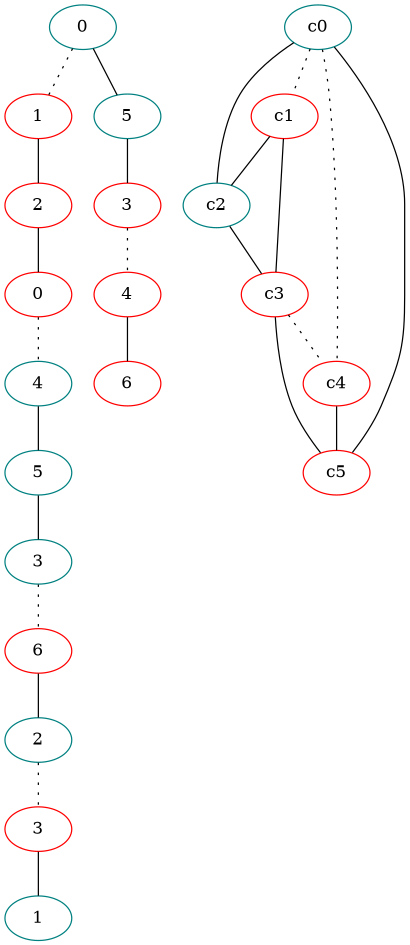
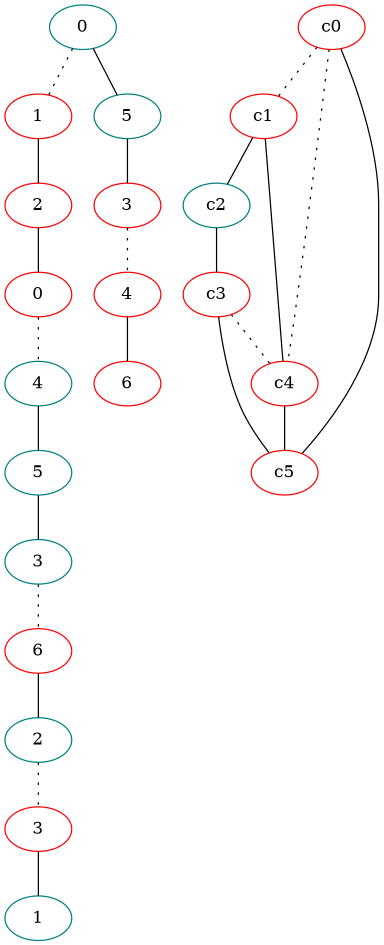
node "c0": color teal -> red
edge "c0" -- "c2": removed
edge "c1" -- "c3": now "c1" -- "c4"
